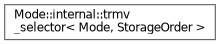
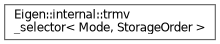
node "Mode::internal::trmv _selector< Mode, StorageOrder >": label "Mode::internal::trmv _selector< Mode, StorageOrder >" -> "Eigen::internal::trmv _selector< Mode, StorageOrder >"
